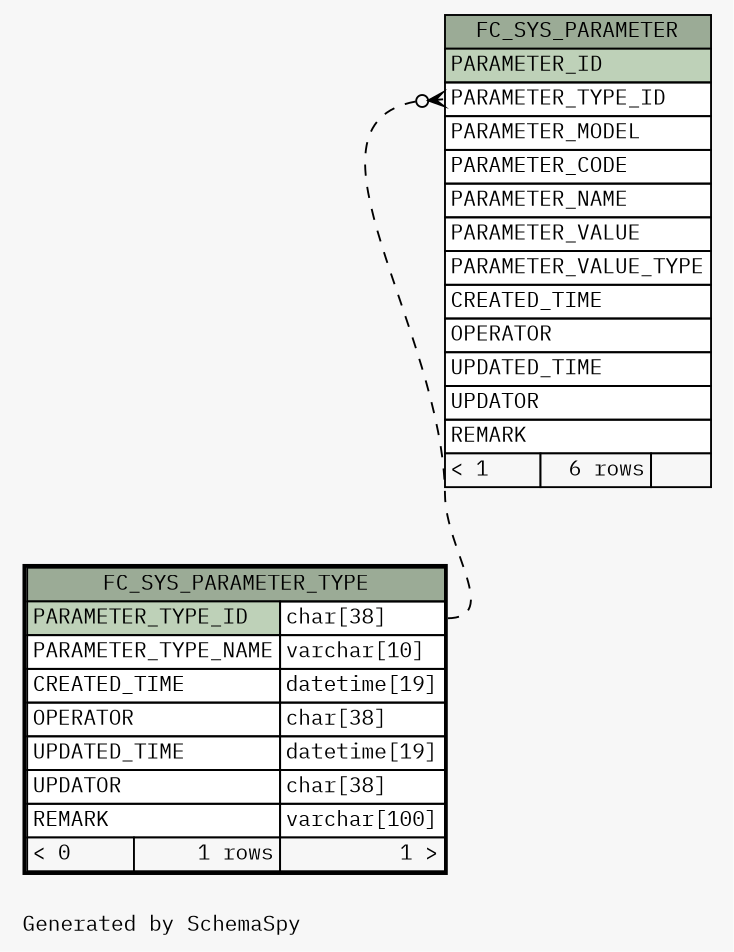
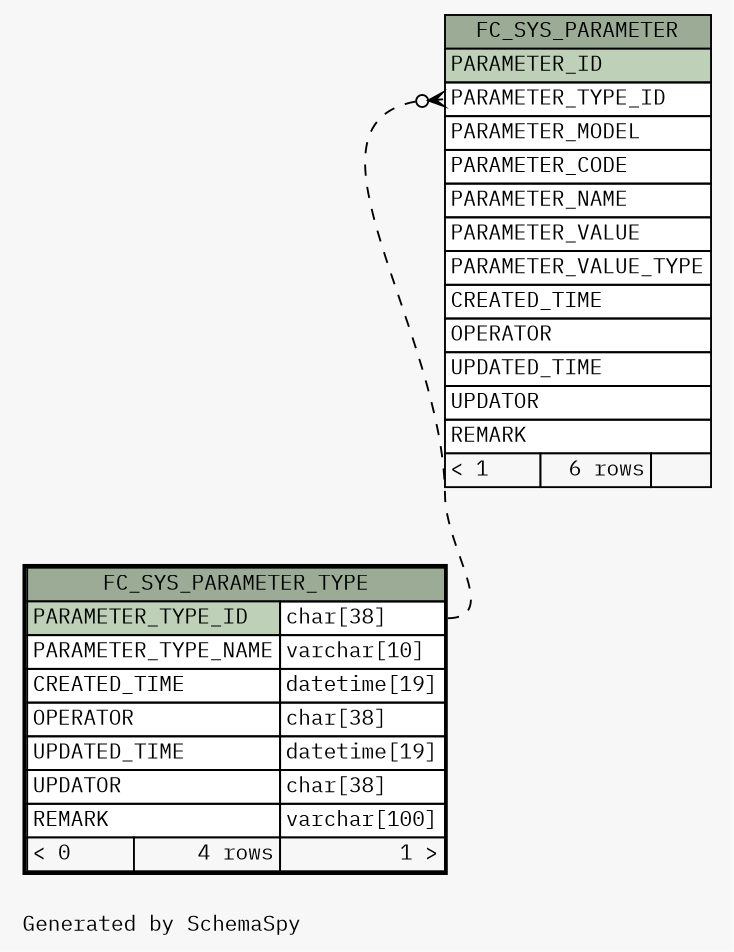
node "FC_SYS_PARAMETER_TYPE": text "1 rows" -> "4 rows"
